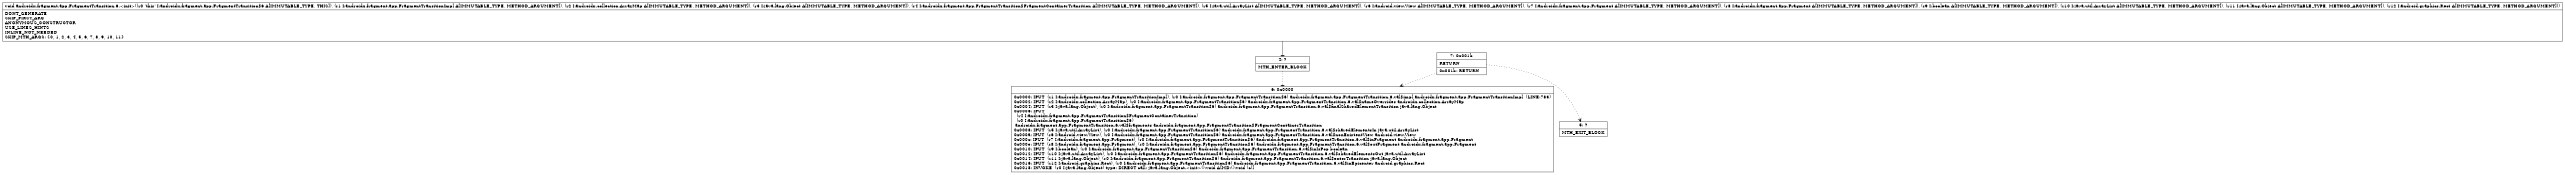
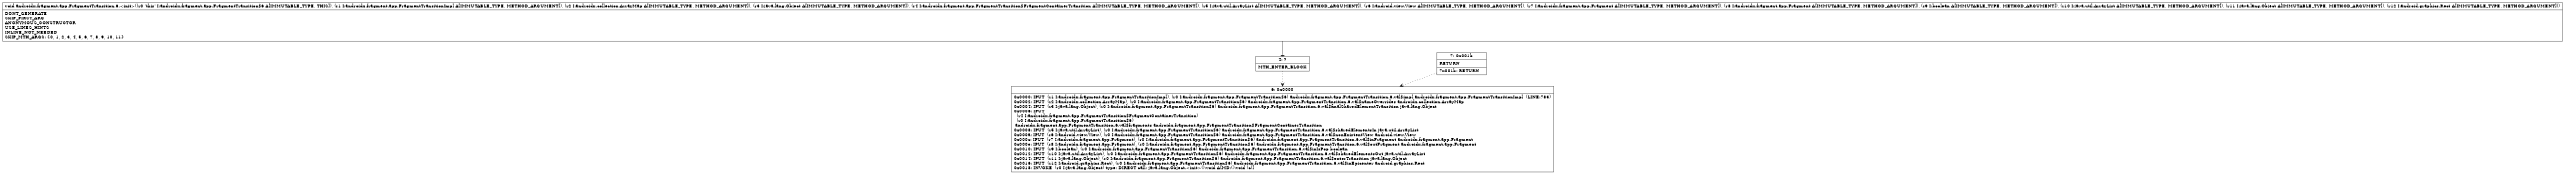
node "7: 0x001b": text "0x001b: RETURN" -> "7x001b: RETURN"
edge "4: ?" -> "6: 0x0000": arrowhead tee -> vee
node "5: ?": removed
